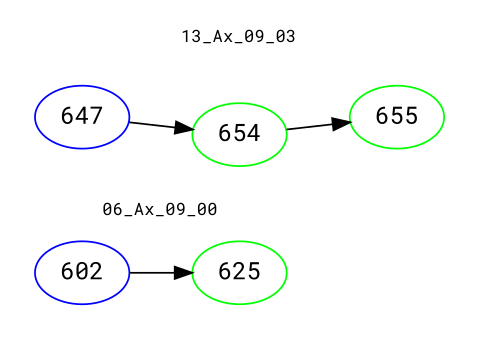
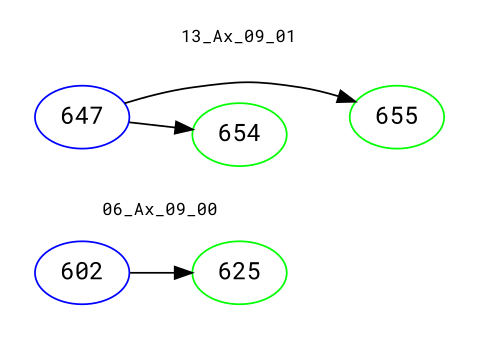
cluster "13_Ax_09_03": label "13_Ax_09_03" -> "13_Ax_09_01"
edge "654" -> "655": now "647" -> "655"
